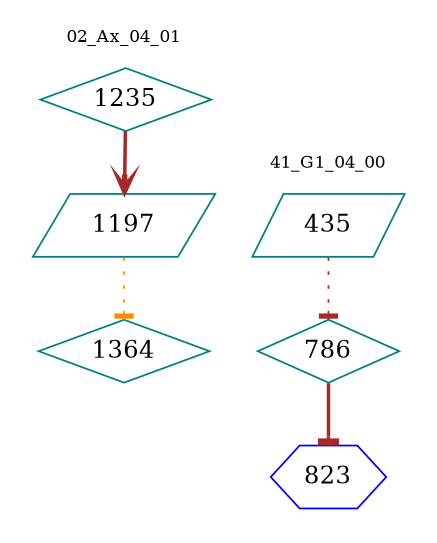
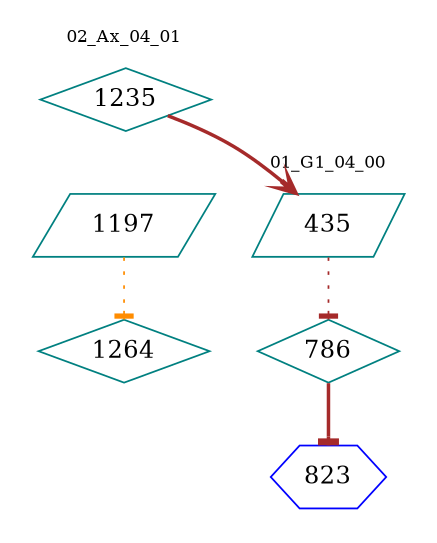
edge "1235" -> "1197": now "1235" -> "435"
cluster "41_G1_04_00": label "41_G1_04_00" -> "01_G1_04_00"
node "1364": label "1364" -> "1264"
